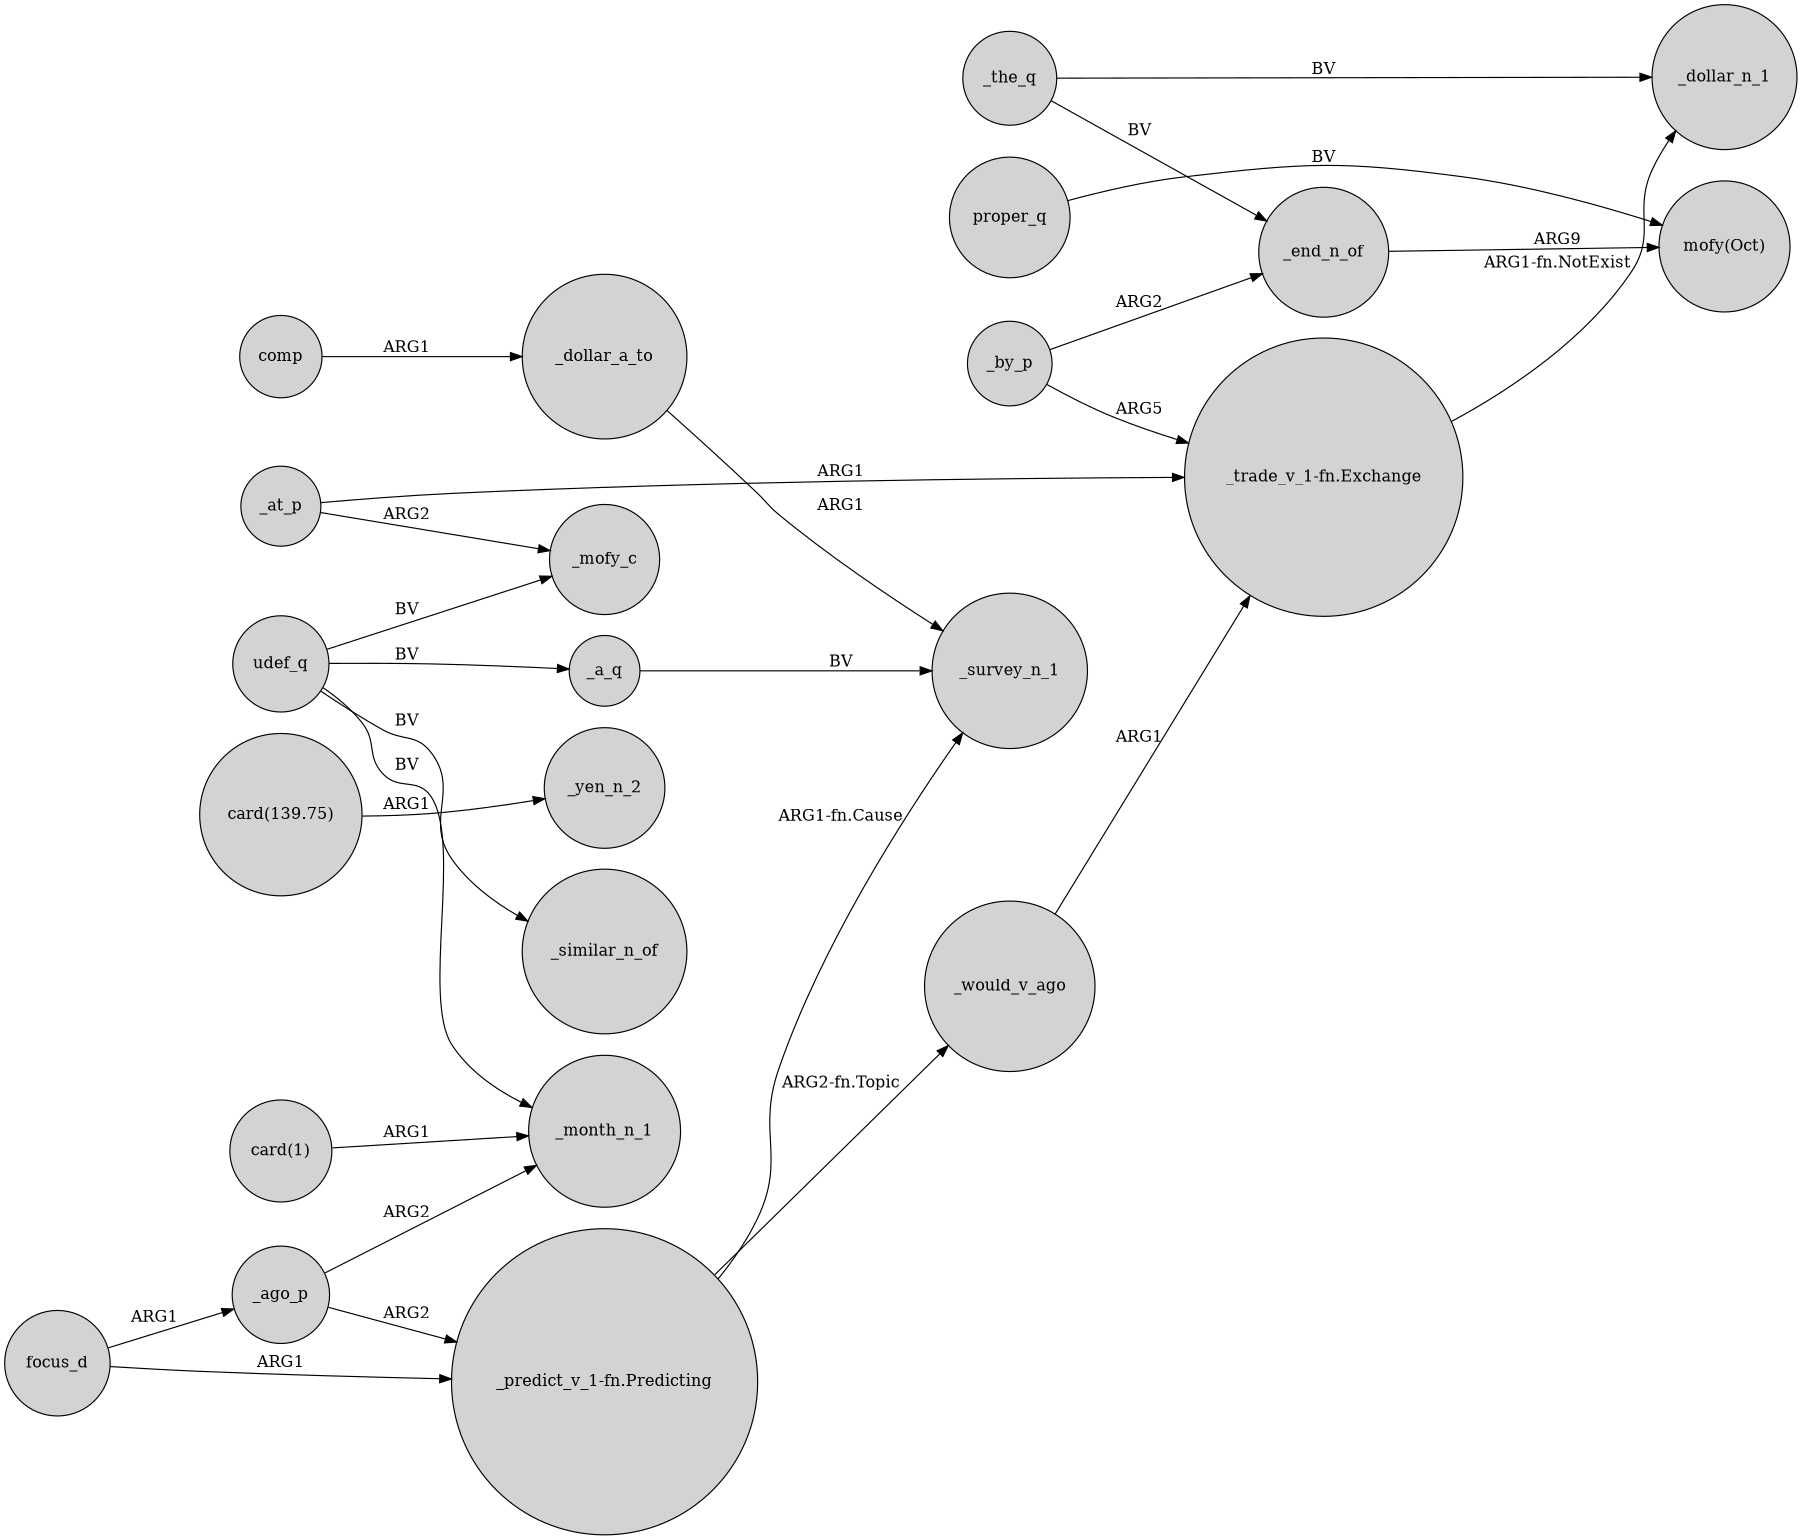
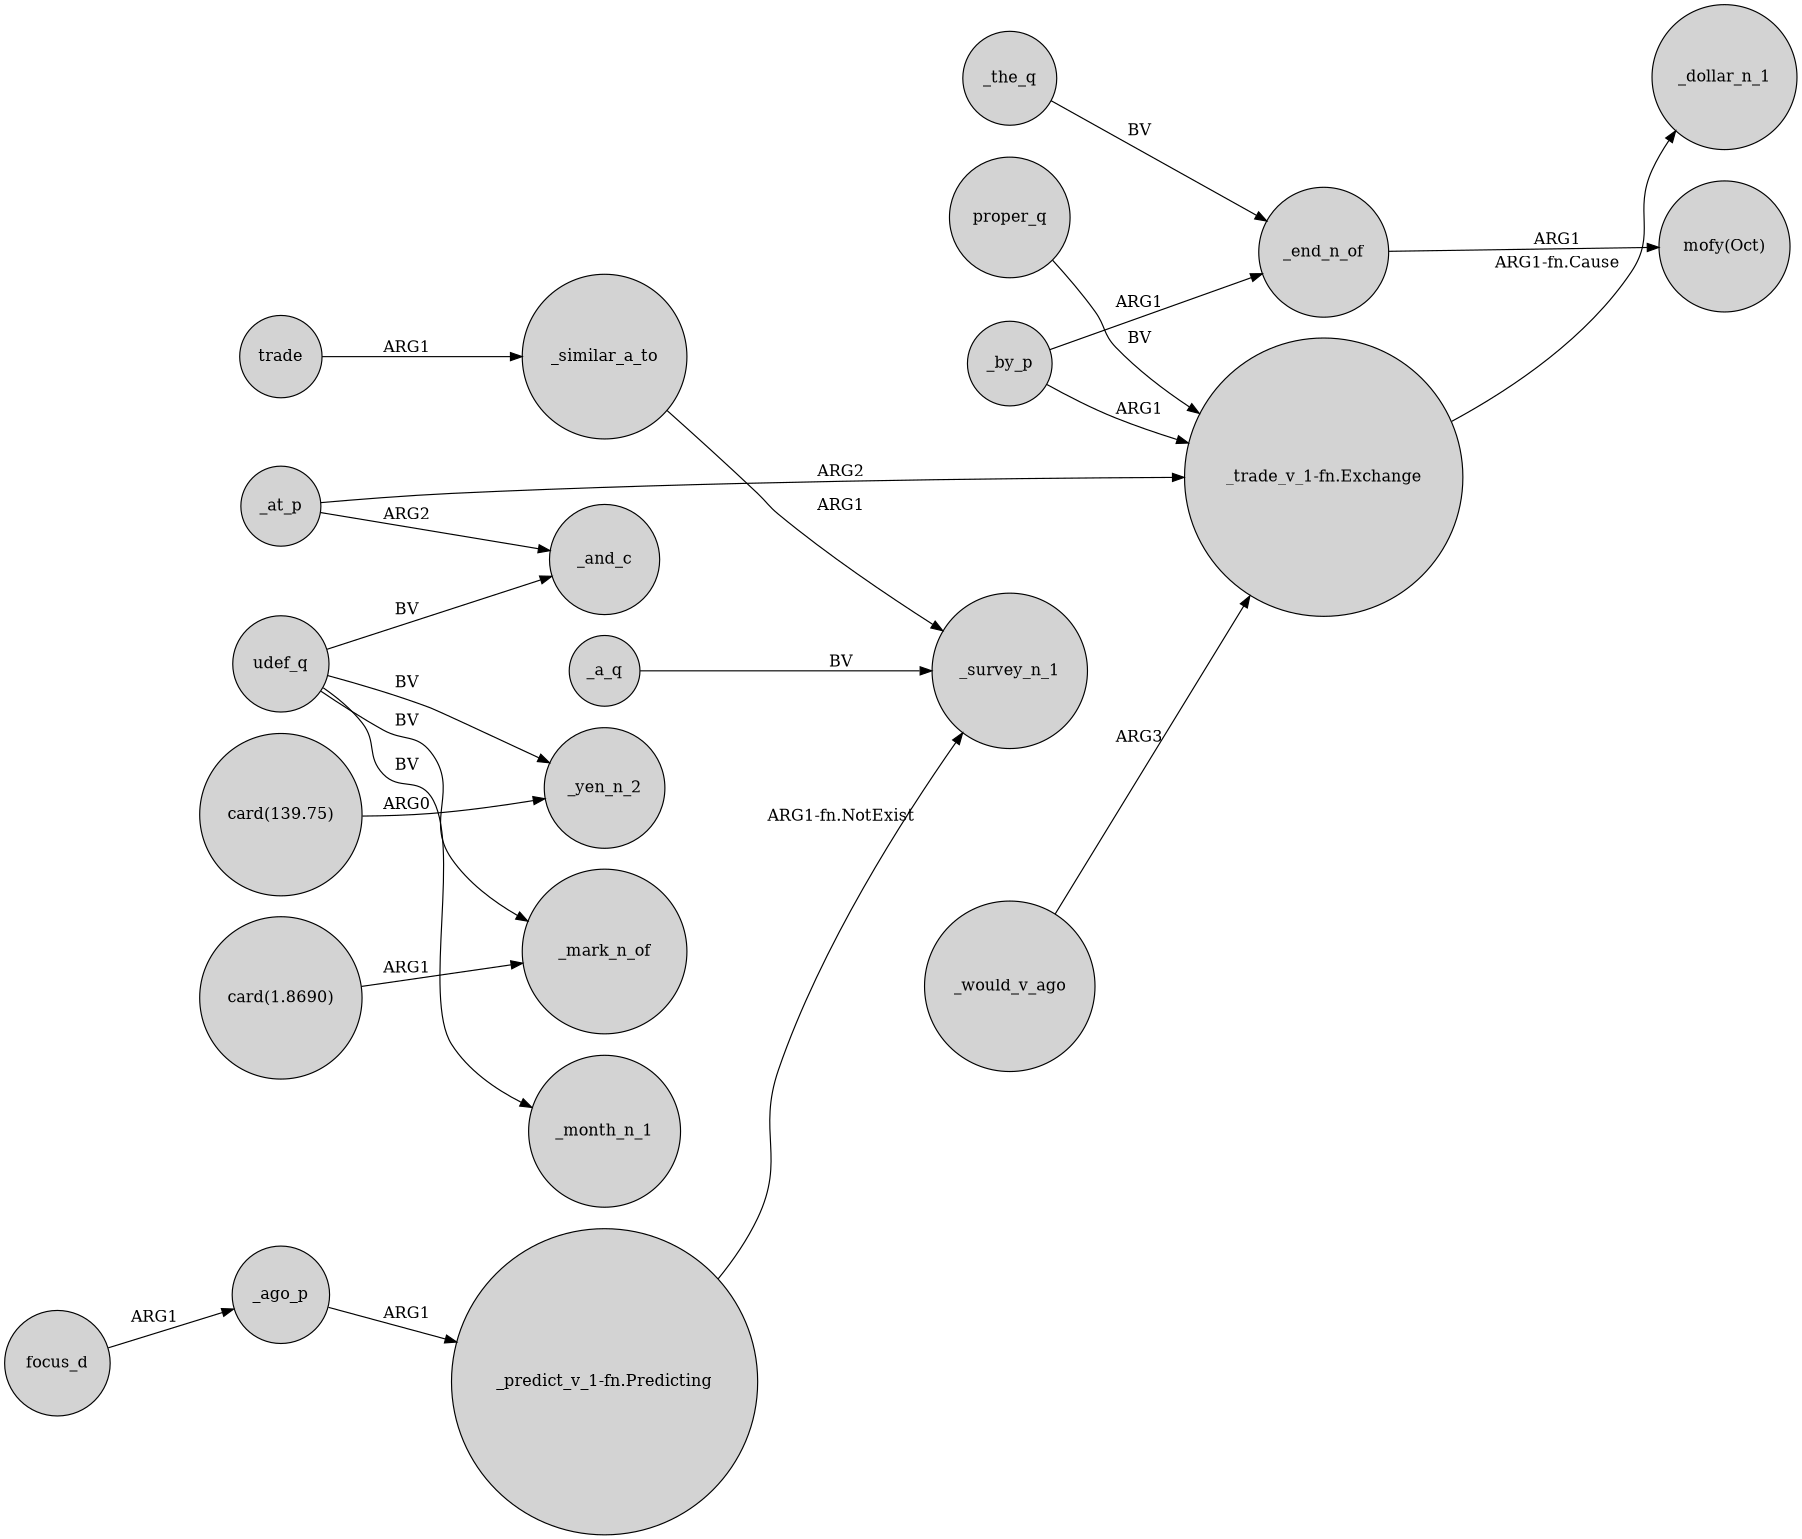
edge "_the_q" -> "_dollar_n_1": removed, label "BV"
edge "proper_q" -> "mofy(Oct)": now "proper_q" -> "_trade_v_1-fn.Exchange"
edge "_end_n_of" -> "mofy(Oct)": label "ARG9" -> "ARG1"
edge "_trade_v_1-fn.Exchange" -> "_dollar_n_1": label "ARG1-fn.NotExist" -> "ARG1-fn.Cause"
edge "_by_p" -> "_end_n_of": label "ARG2" -> "ARG1"
node "comp": label "comp" -> "trade"
node "_dollar_a_to": label "_dollar_a_to" -> "_similar_a_to"
edge "_by_p" -> "_trade_v_1-fn.Exchange": label "ARG5" -> "ARG1"
edge "_at_p" -> "_trade_v_1-fn.Exchange": label "ARG1" -> "ARG2"
node "_mofy_c": label "_mofy_c" -> "_and_c"
edge "udef_q" -> "_a_q": now "udef_q" -> "_yen_n_2"
edge "_would_v_ago" -> "_trade_v_1-fn.Exchange": label "ARG1" -> "ARG3"
edge "card(139.75)" -> "_yen_n_2": label "ARG1" -> "ARG0"
edge "_predict_v_1-fn.Predicting" -> "_survey_n_1": label "ARG1-fn.Cause" -> "ARG1-fn.NotExist"
node "_similar_n_of": label "_similar_n_of" -> "_mark_n_of"
node "card(1.8690)": added
node "card(1)": removed
edge "_predict_v_1-fn.Predicting" -> "_would_v_ago": removed, label "ARG2-fn.Topic"
edge "_ago_p" -> "_month_n_1": removed, label "ARG2"
edge "_ago_p" -> "_predict_v_1-fn.Predicting": label "ARG2" -> "ARG1"
edge "focus_d" -> "_predict_v_1-fn.Predicting": removed, label "ARG1"
